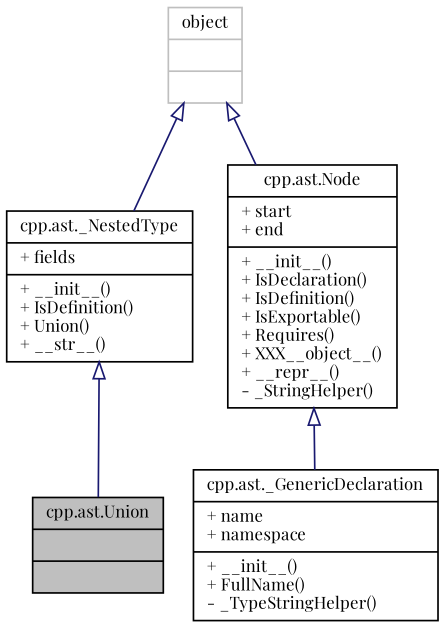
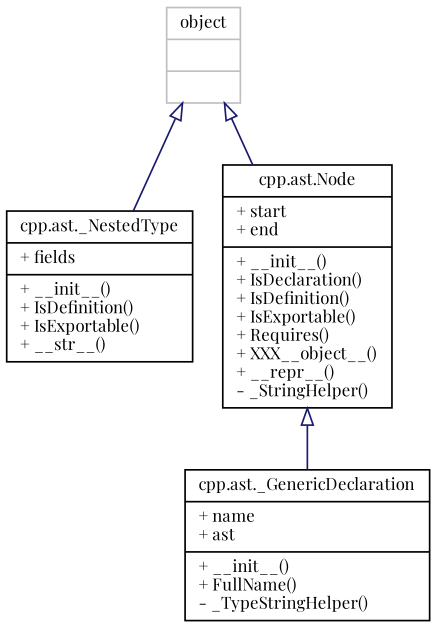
node "cpp.ast._NestedType": text "+ Union()" -> "+ IsExportable()"
node "cpp.ast._GenericDeclaration": text "+ namespace" -> "+ ast"
node "cpp.ast.Union": removed
